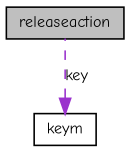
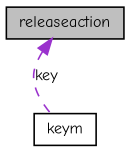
edge "releaseaction" -> "keym": reversed
